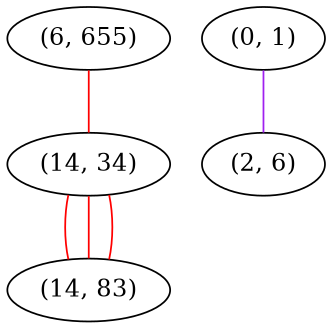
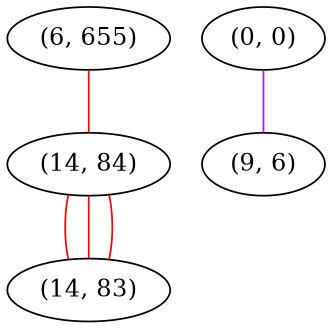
node "(0, 1)": label "(0, 1)" -> "(0, 0)"
node "(14, 34)": label "(14, 34)" -> "(14, 84)"
node "(2, 6)": label "(2, 6)" -> "(9, 6)"
